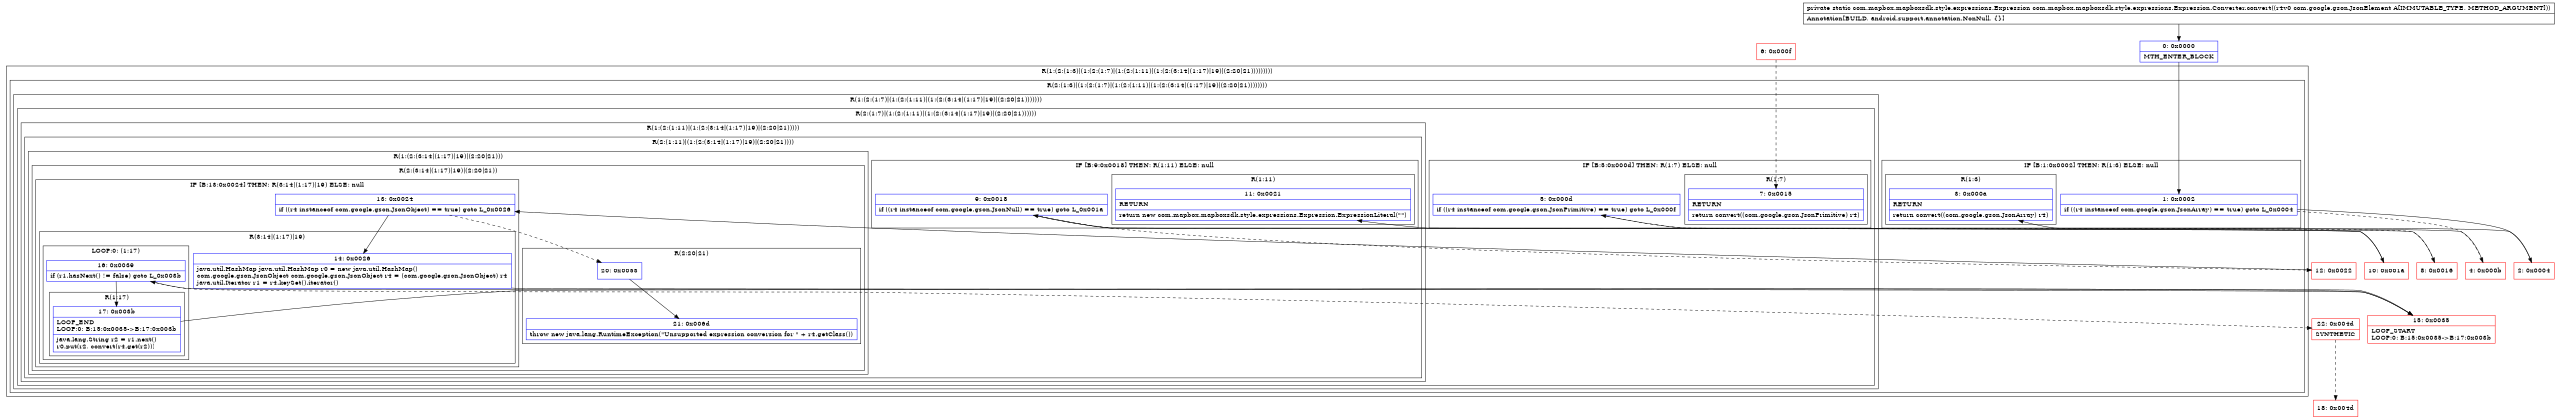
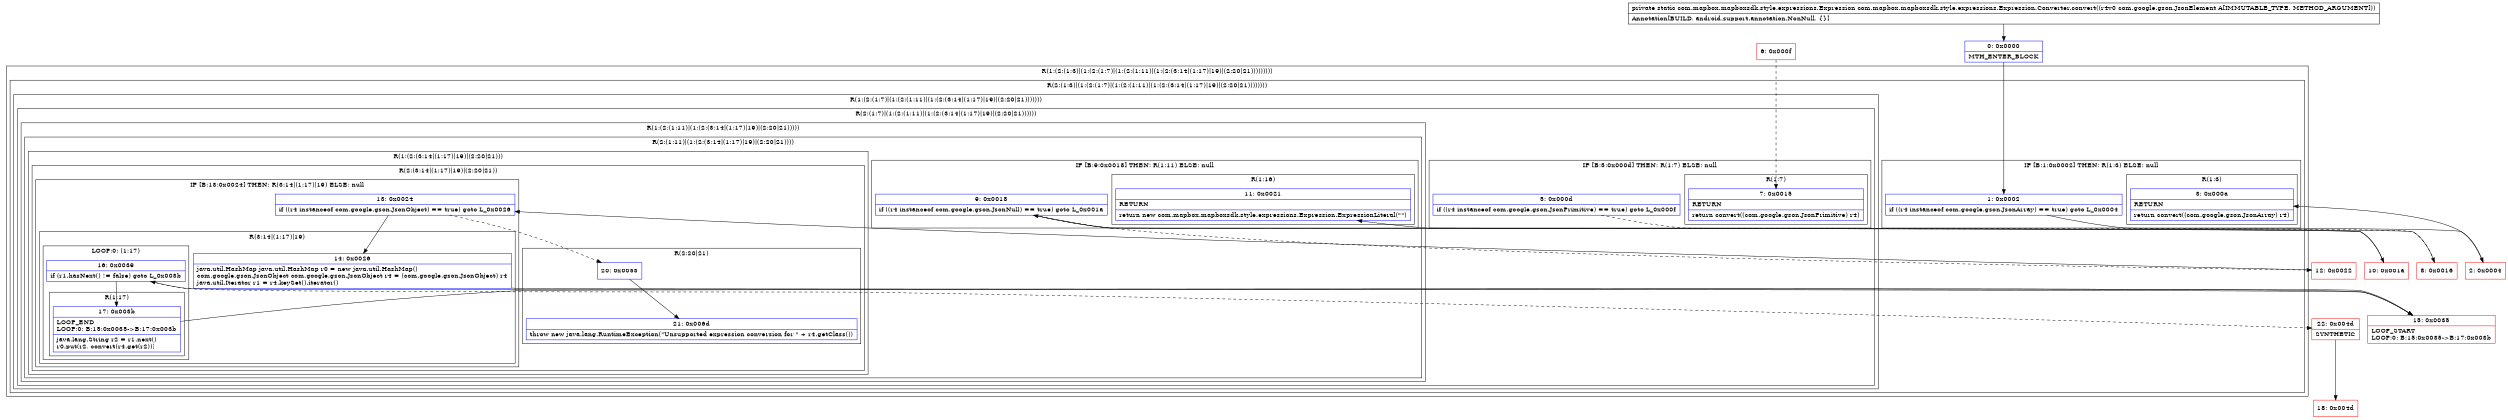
cluster "R(1:11)": label "R(1:11)" -> "R(1:16)"
node "4: 0x000b": removed
edge "22: 0x004d" -> "18: 0x004d": style dashed -> solid
